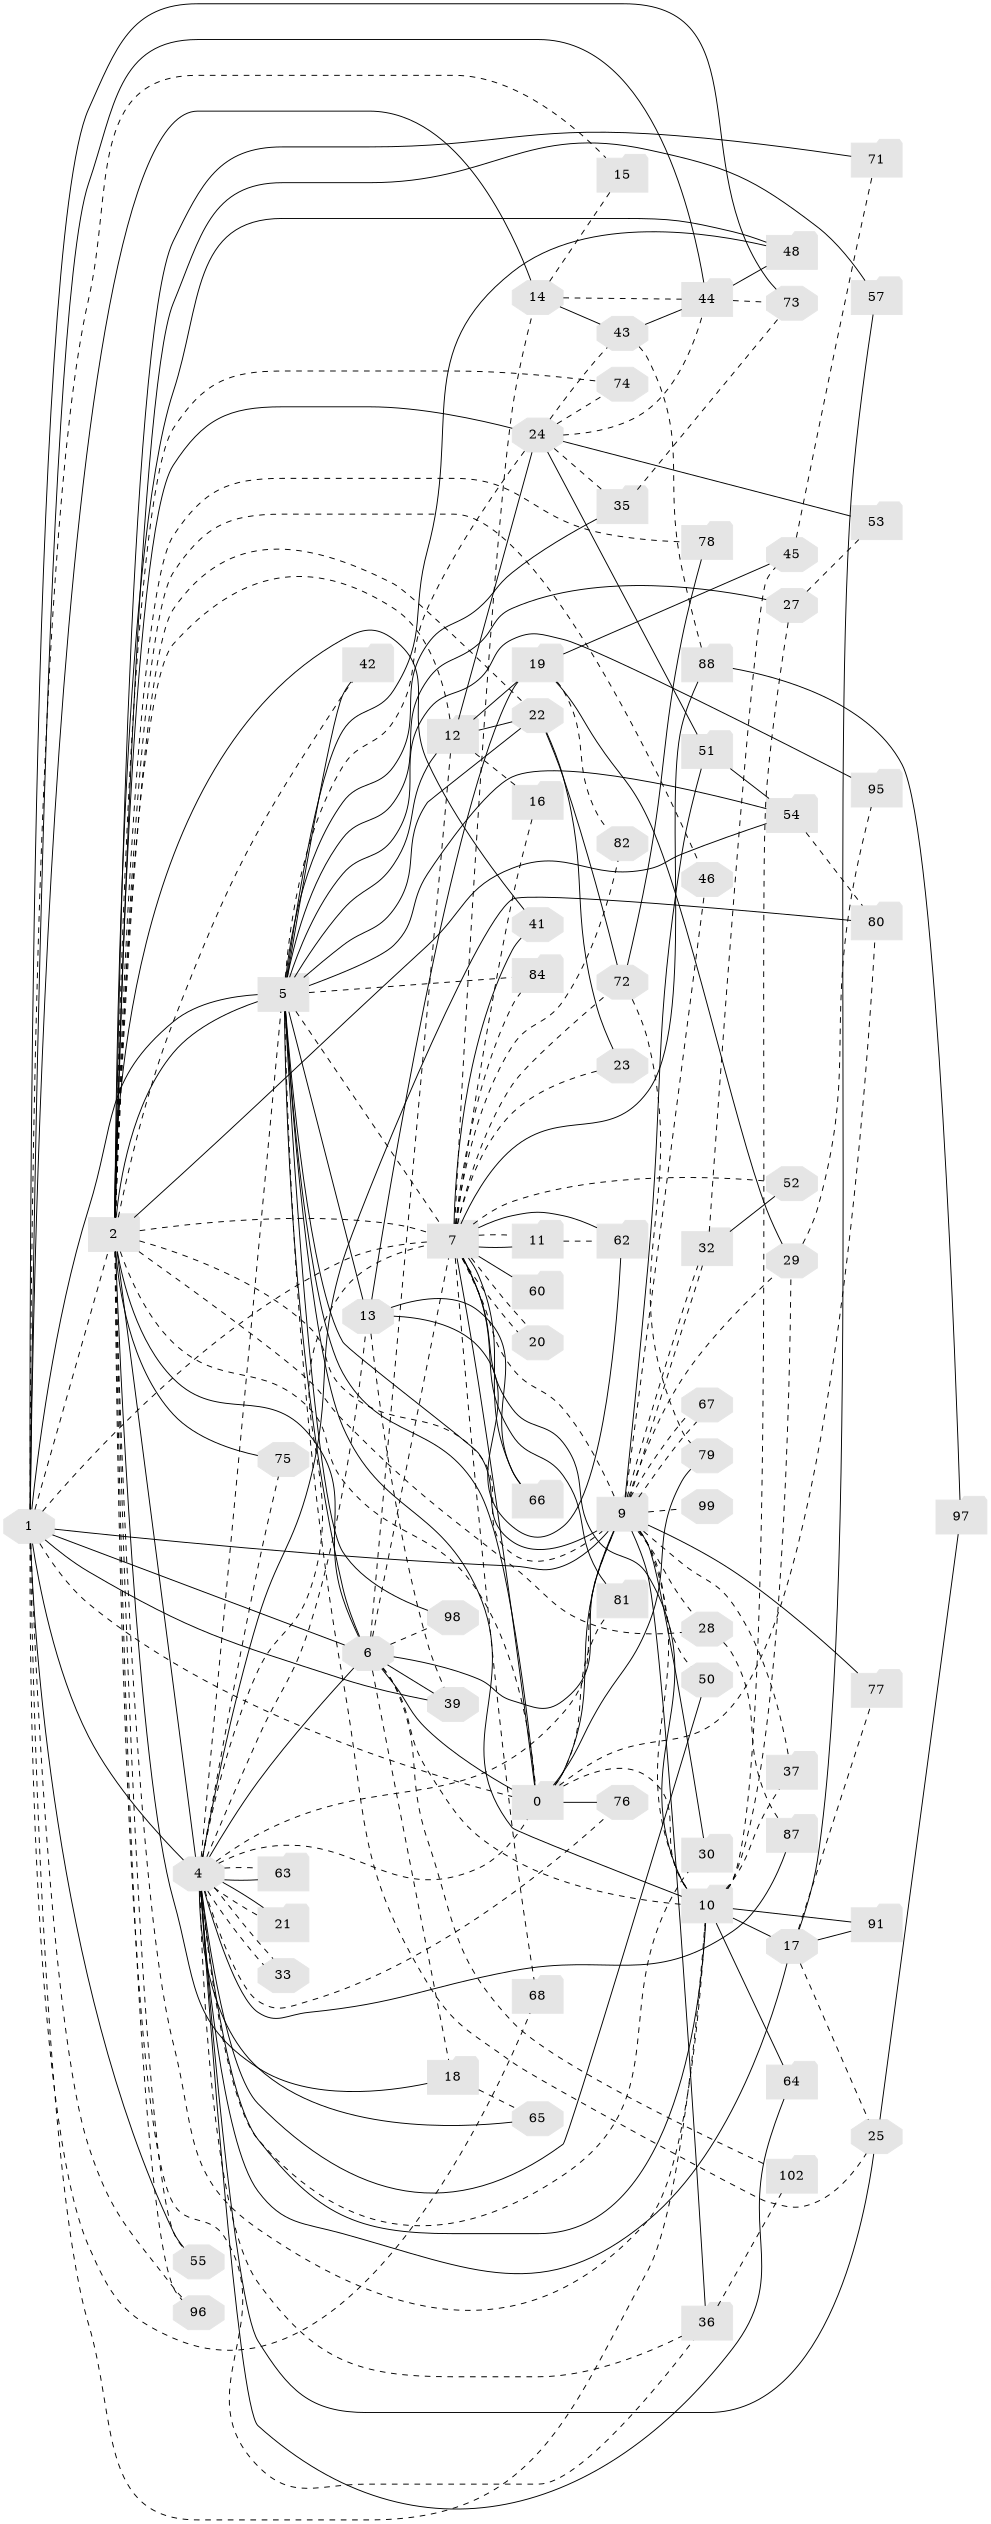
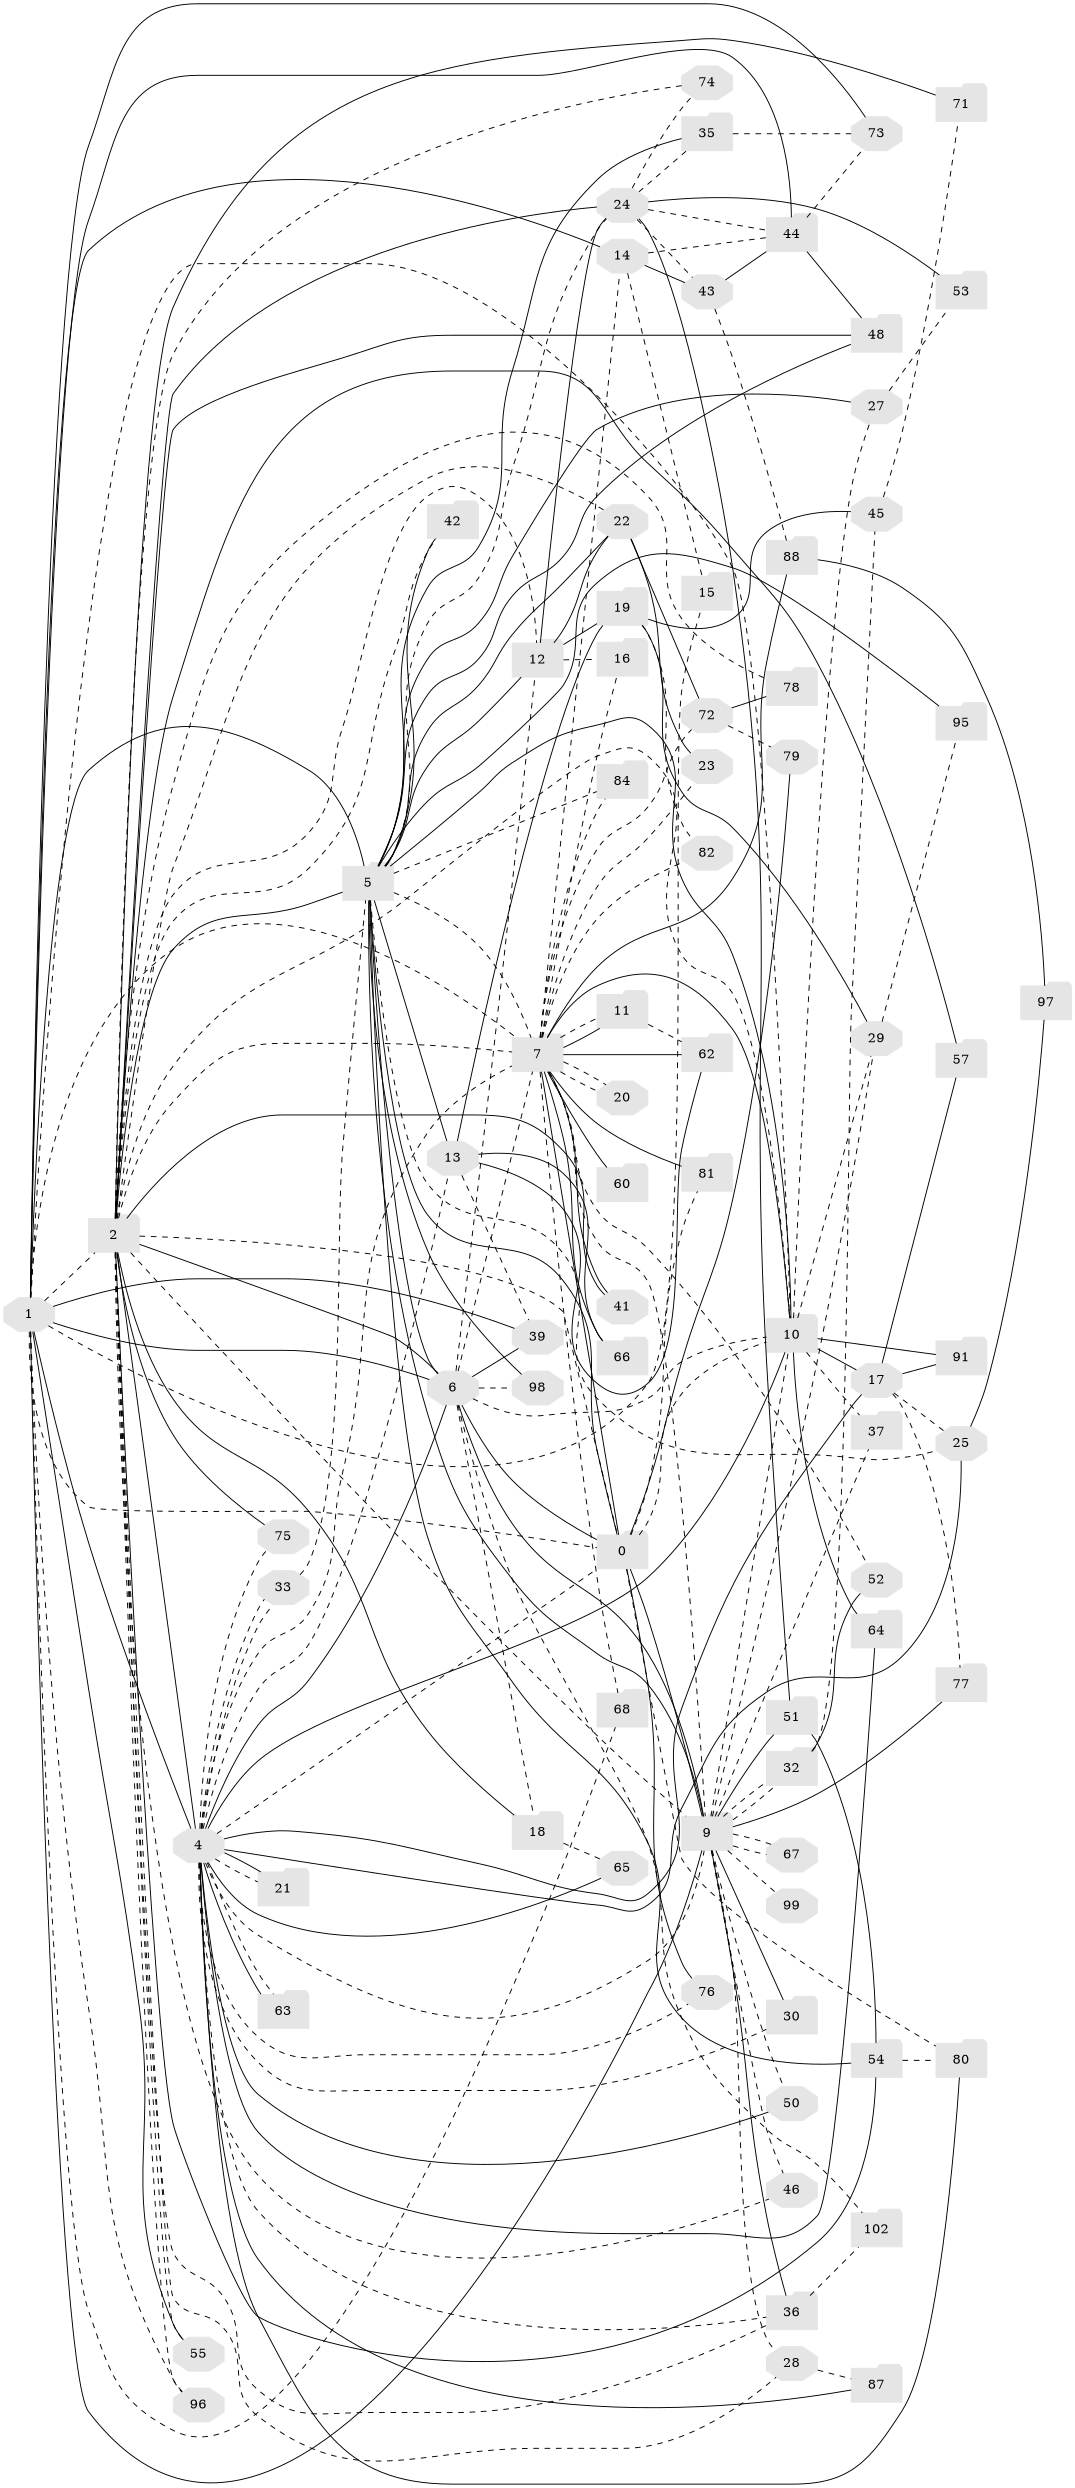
edge "5" -- "4": now "5" -- "33"
